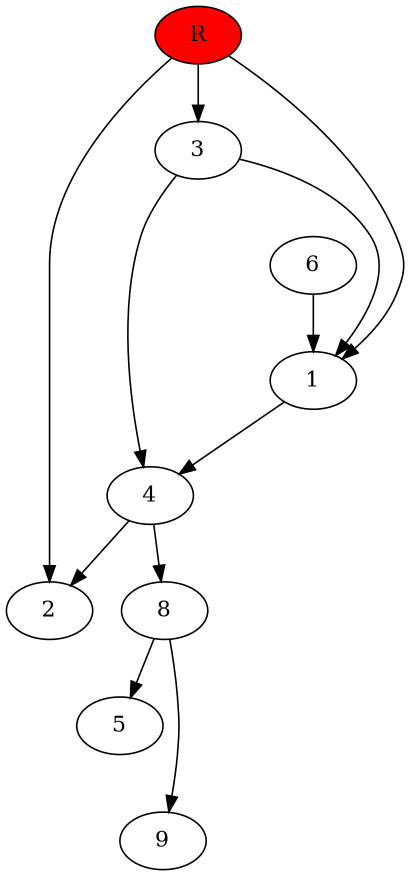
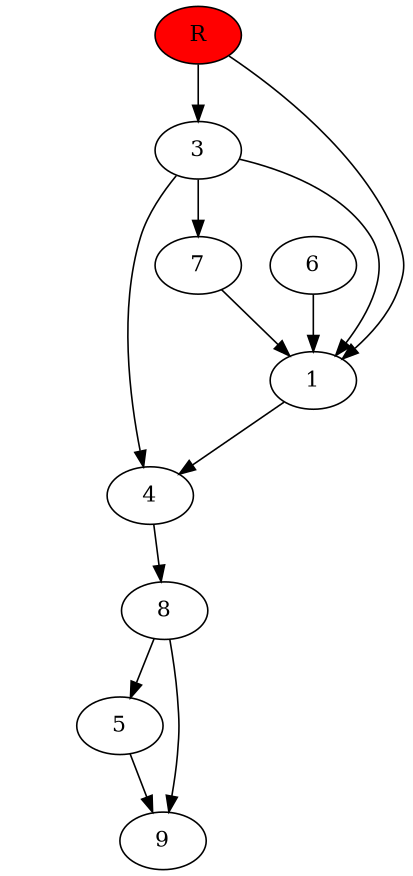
node "7": added
node "2": removed
edge "5" -> "9": added
